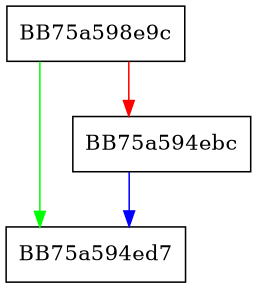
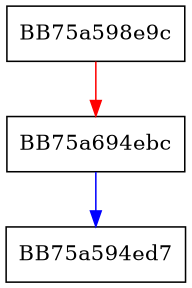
edge "BB75a598e9c" -> "BB75a594ed7": removed
node "BB75a594ebc": label "BB75a594ebc" -> "BB75a694ebc"
